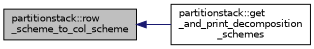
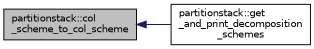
node "partitionstack::row _scheme_to_col_scheme": label "partitionstack::row _scheme_to_col_scheme" -> "partitionstack::col _scheme_to_col_scheme"
